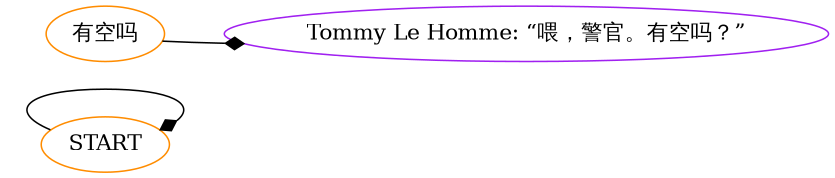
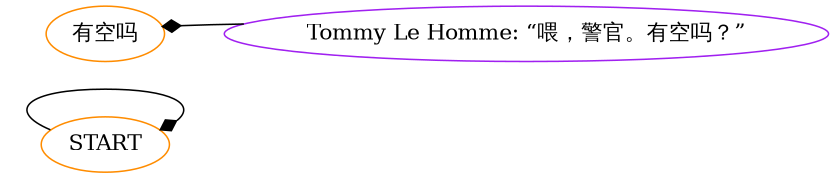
edge "有空吗" -> "Tommy Le Homme: “喂，警官。有空吗？”": reversed
